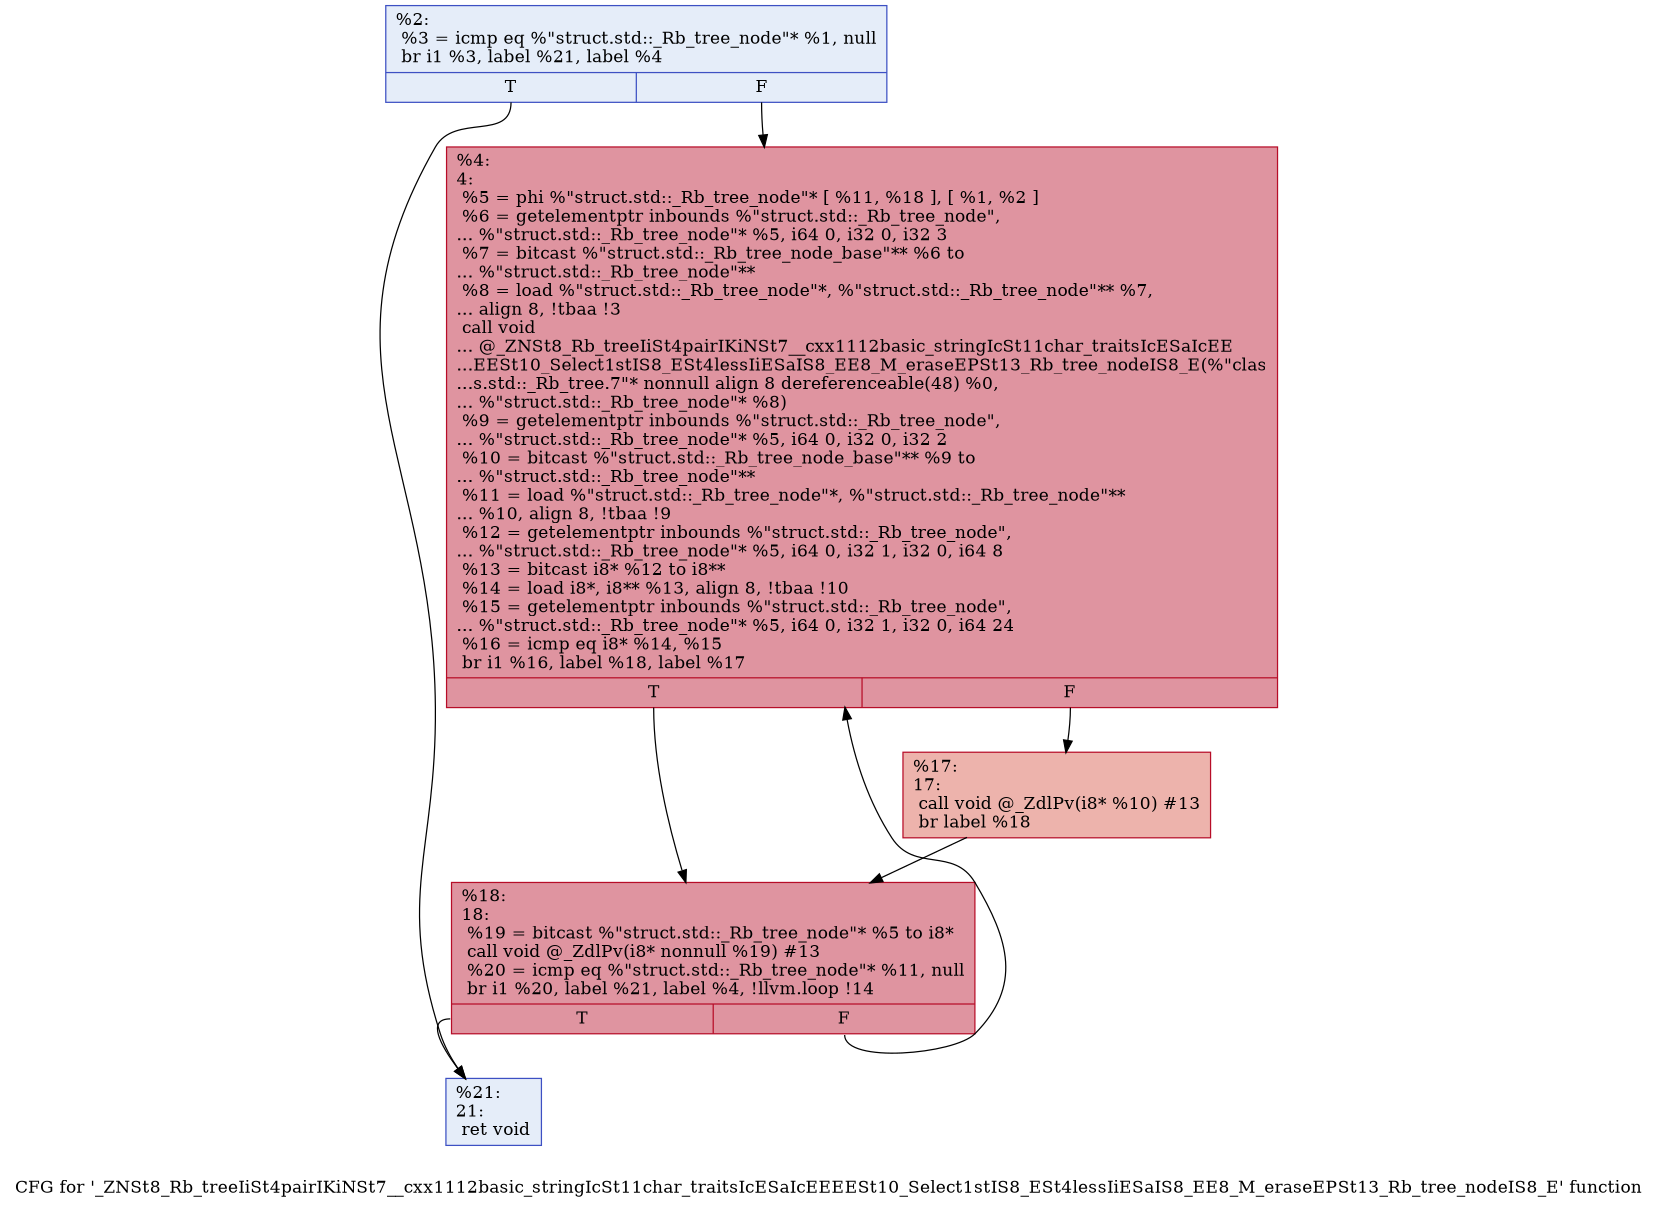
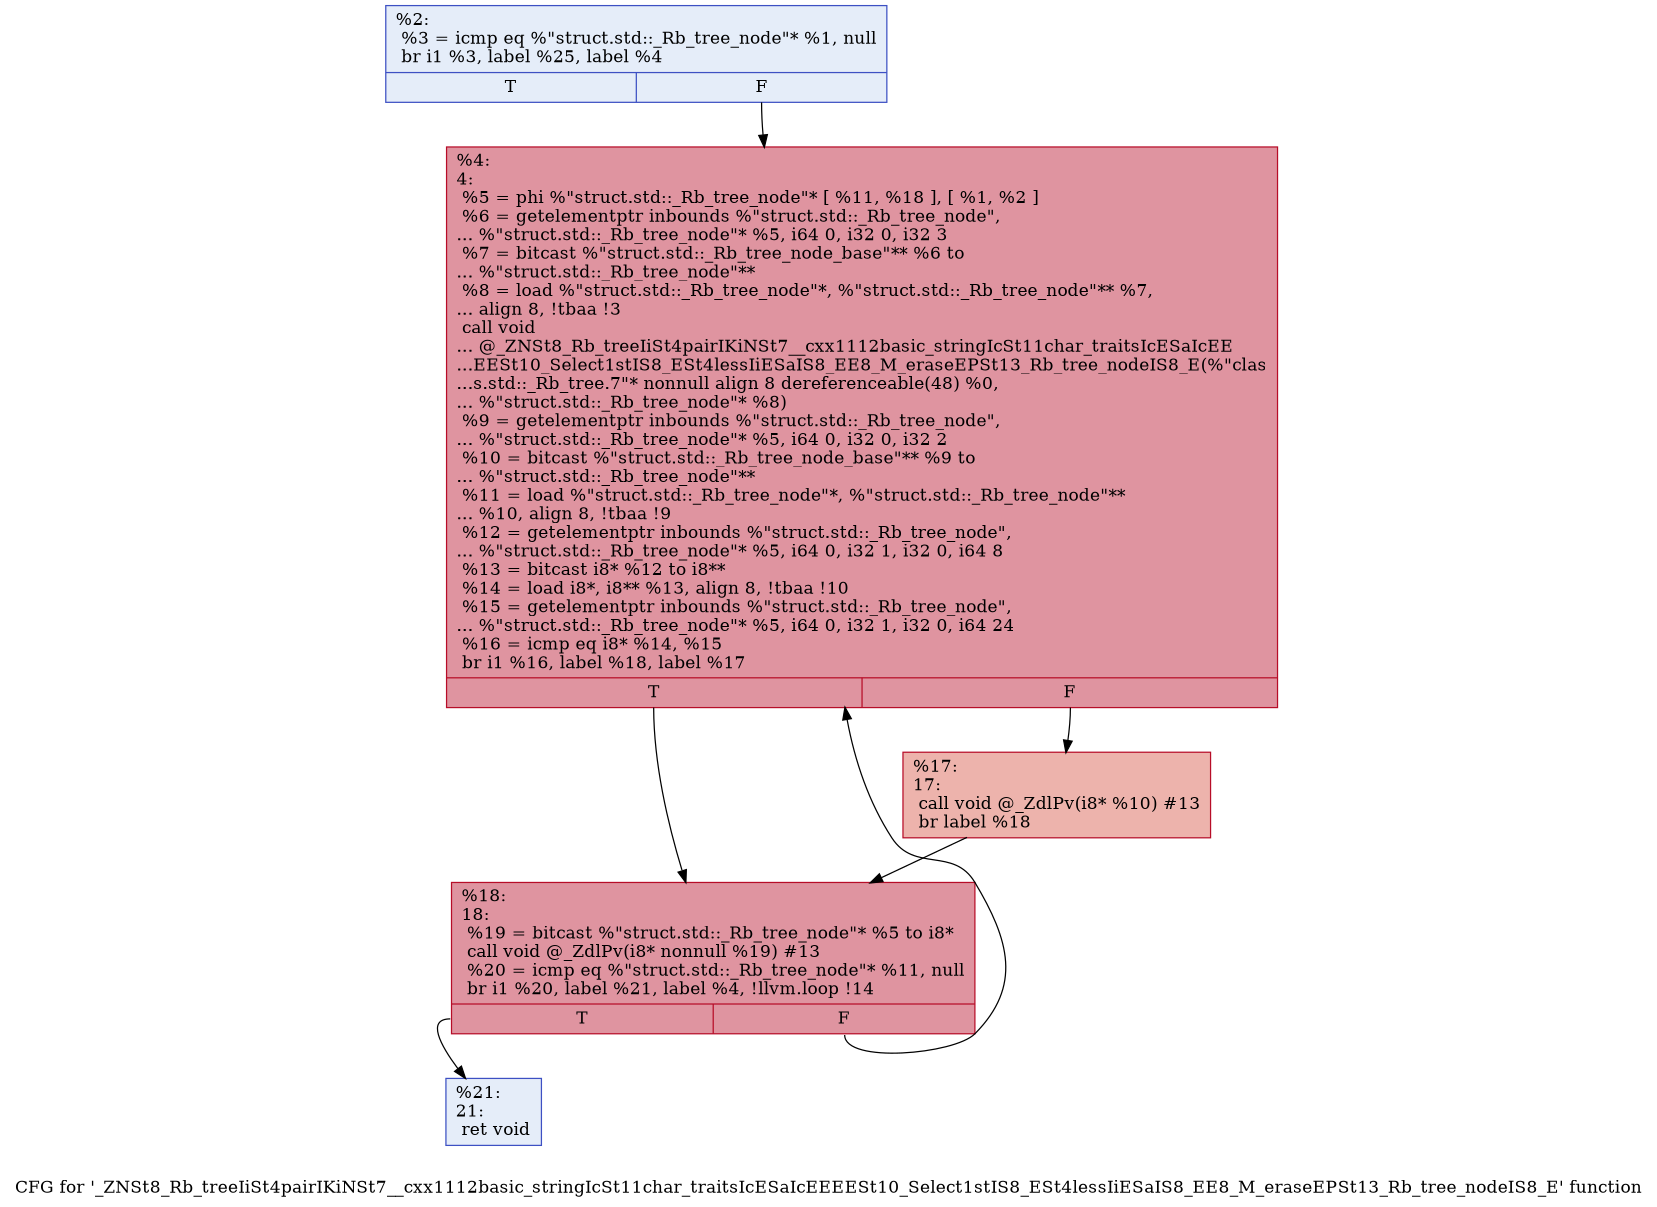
node "%2:": text "br i1 %3, label %21, label %4" -> "br i1 %3, label %25, label %4"
edge "%2:" -> "%21:": removed
